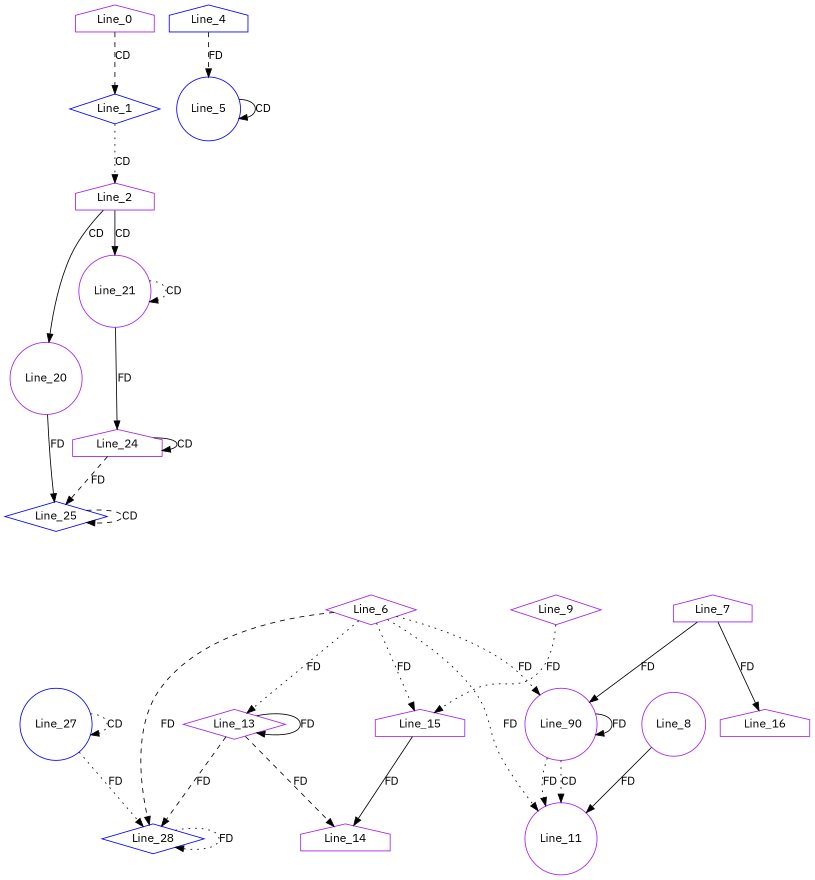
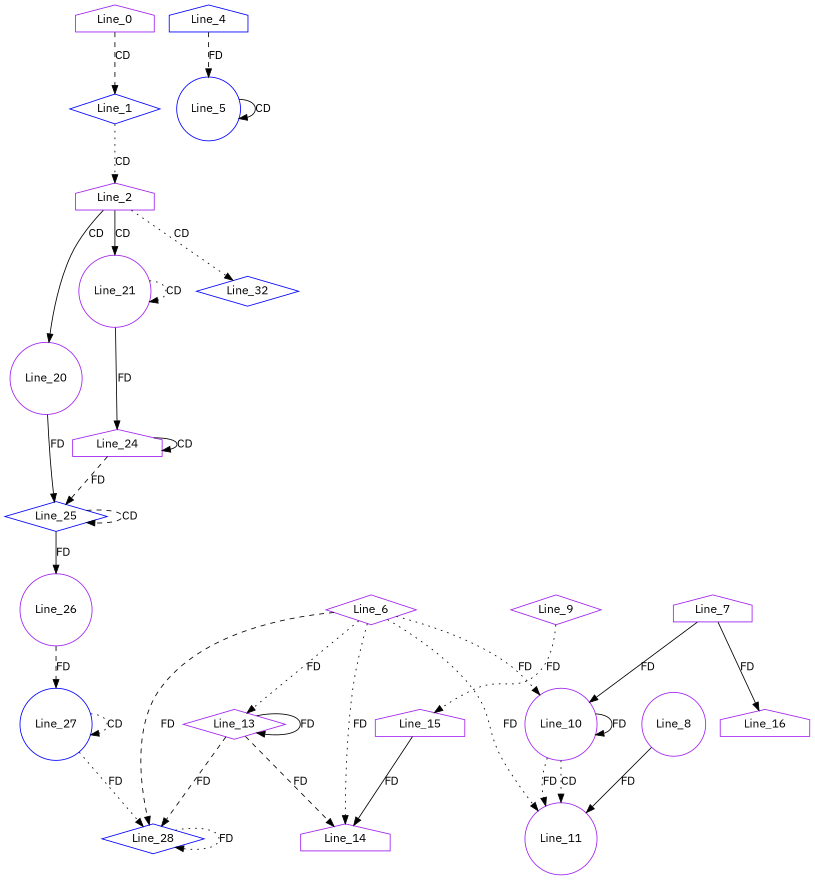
node "Line_32": added
node "Line_26": added
edge "Line_6" -> "Line_15": now "Line_6" -> "Line_14"
node "Line_90": label "Line_90" -> "Line_10"
